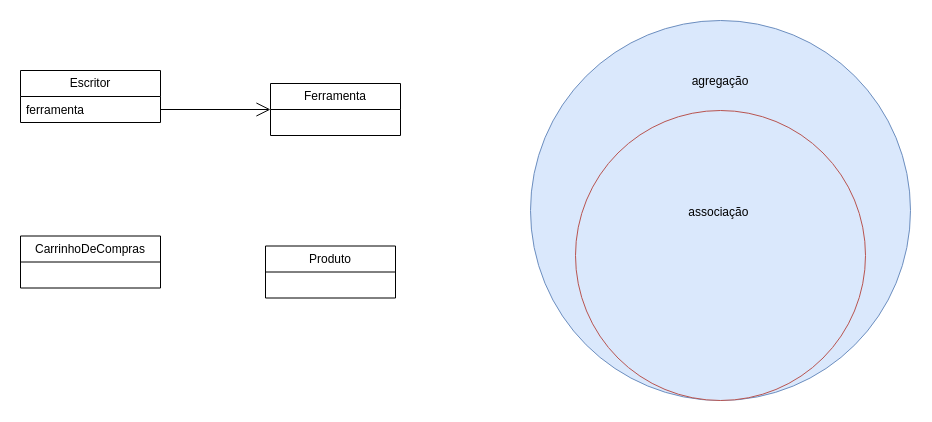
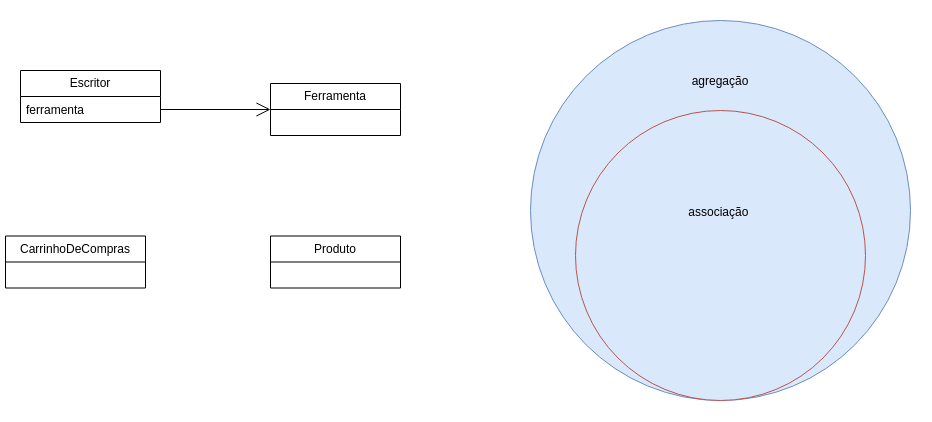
node "CarrinhoDeCompras": moved (91, 262) -> (76, 262)
node "Produto": moved (331, 272) -> (336, 262)
